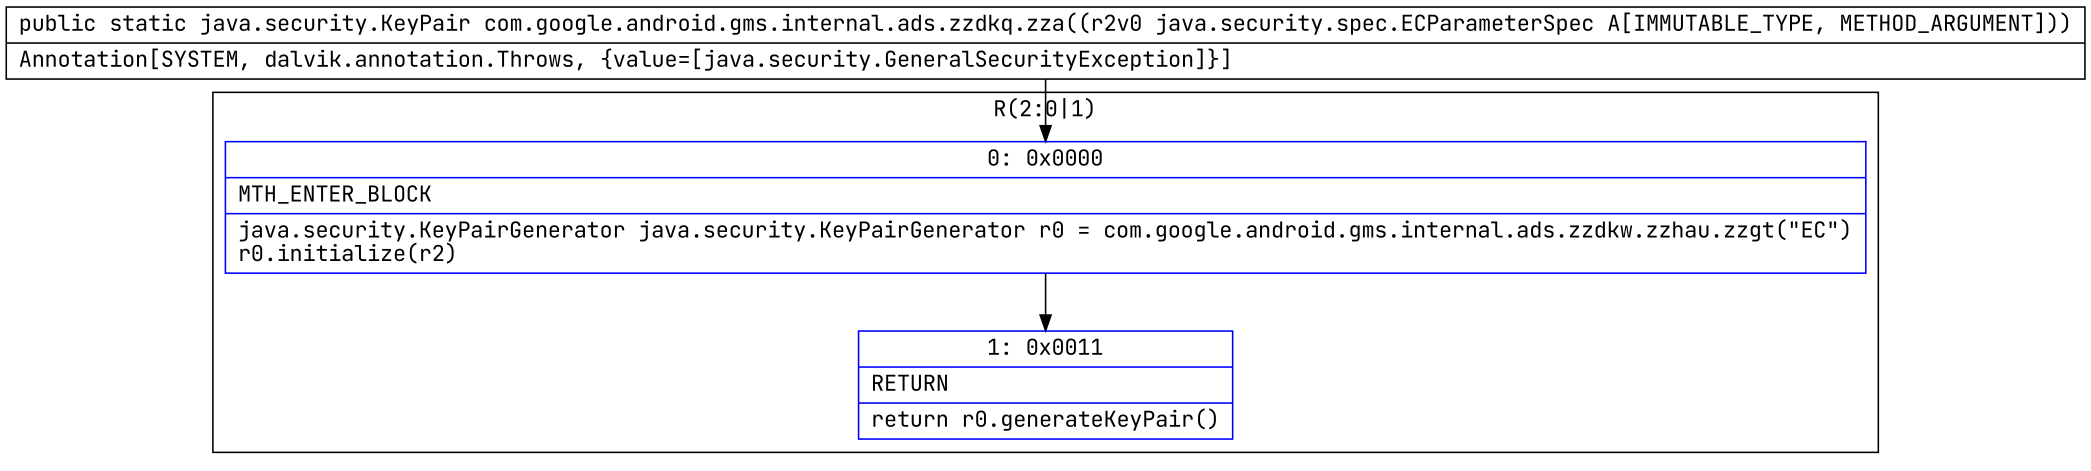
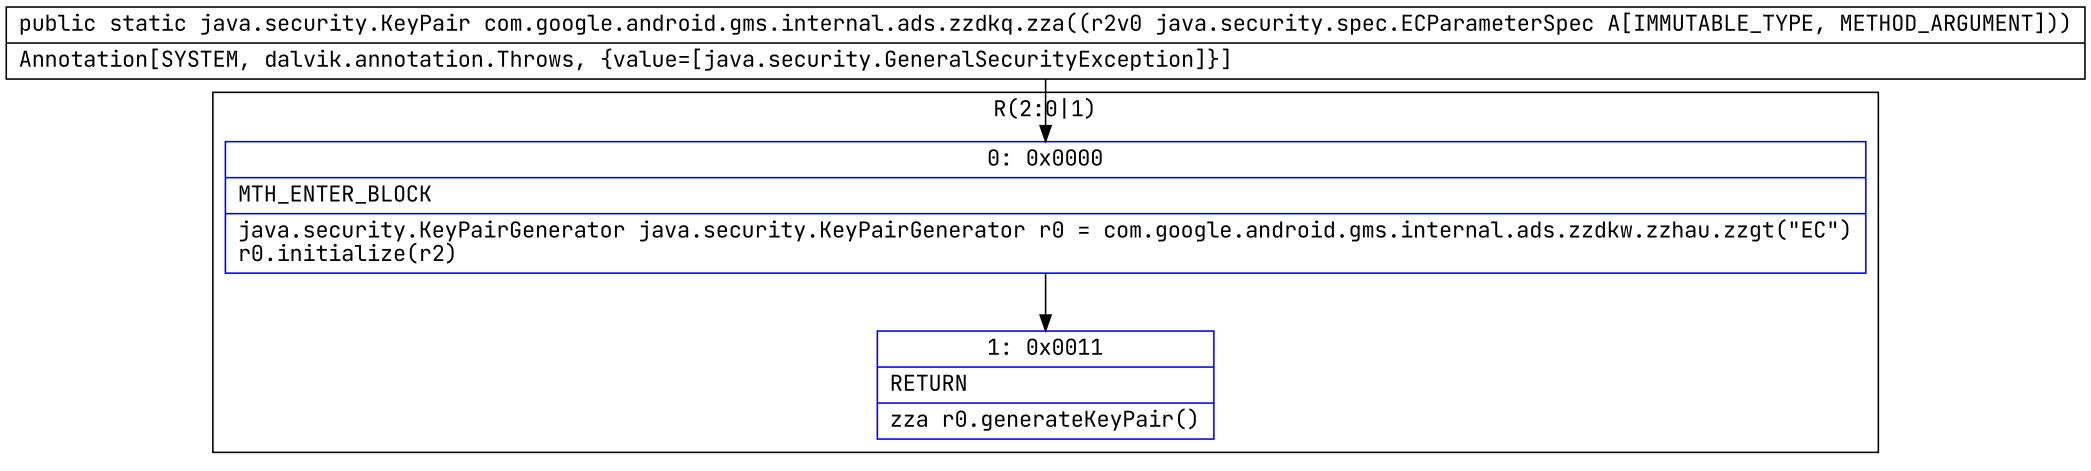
node "1: 0x0011": text "return r0.generateKeyPair()" -> "zza r0.generateKeyPair()"
